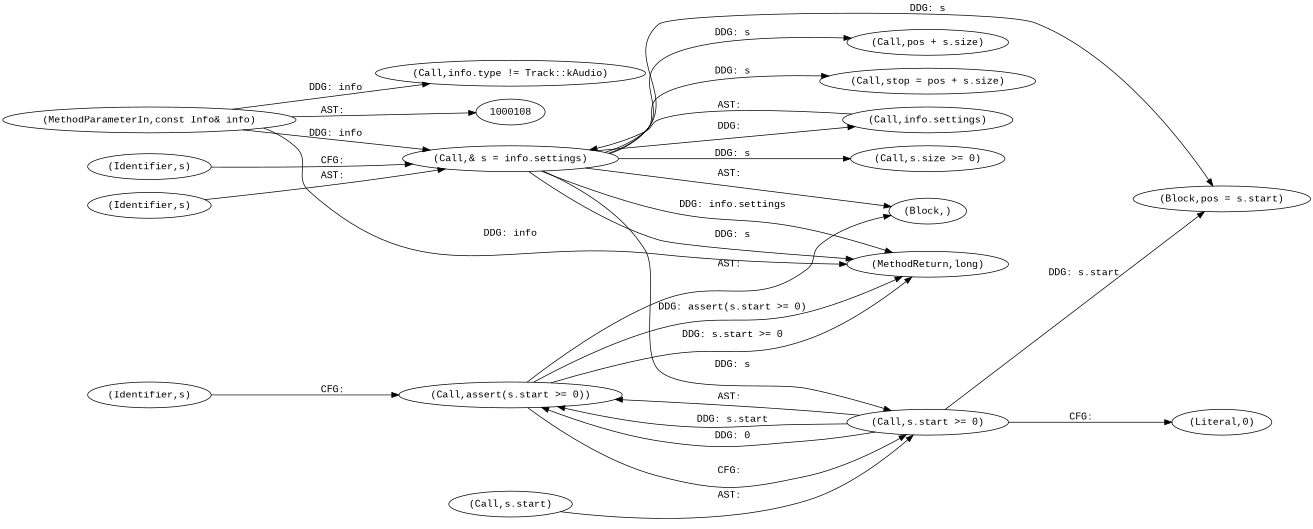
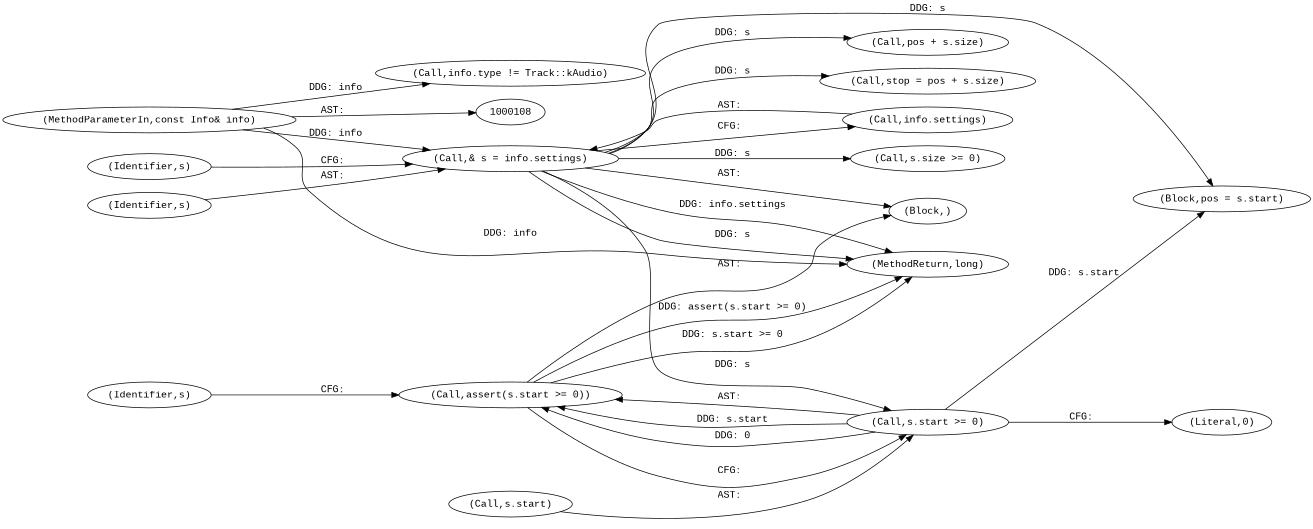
edge "(Call,& s = info.settings)" -> "(Call,info.settings)": label "DDG: " -> "CFG: "
